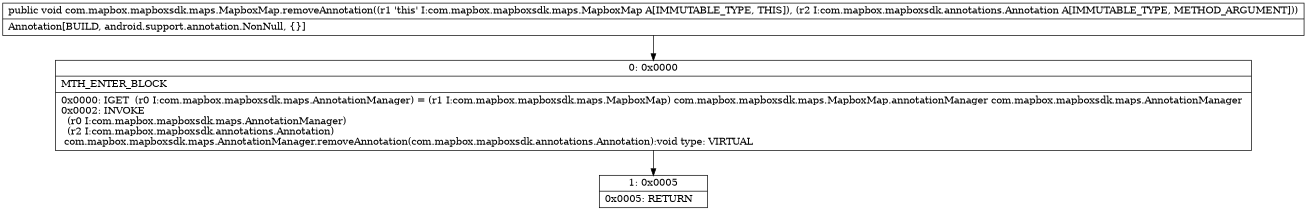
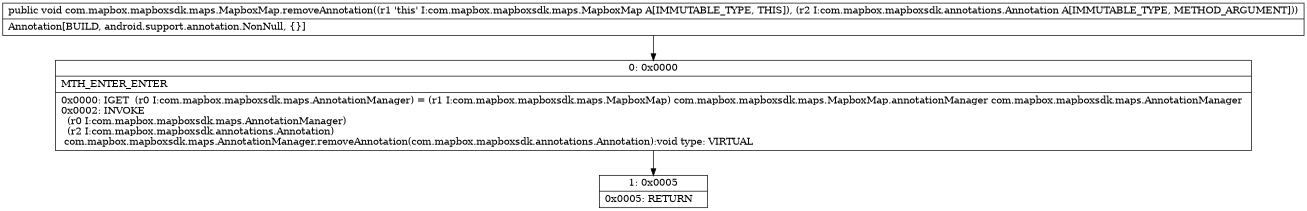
node "0: 0x0000": text "MTH_ENTER_BLOCK" -> "MTH_ENTER_ENTER"
